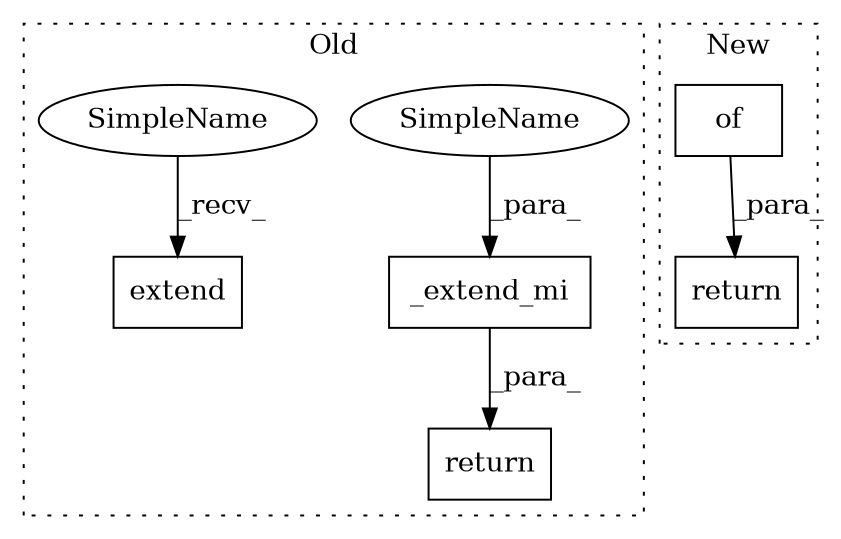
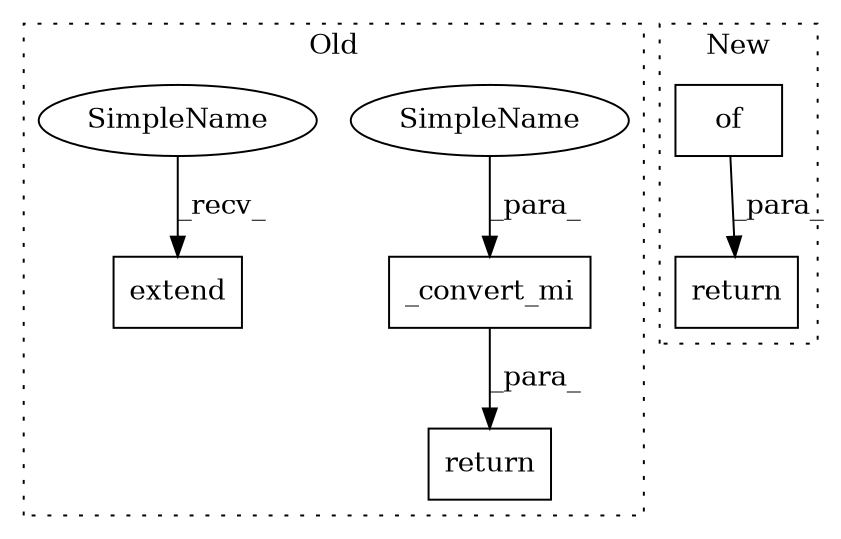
node "_extend_mi": label "_extend_mi" -> "_convert_mi"
